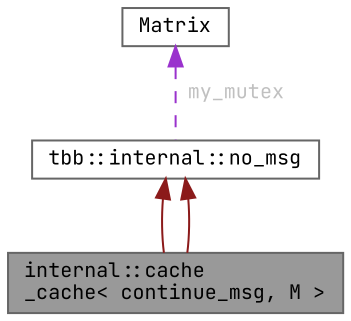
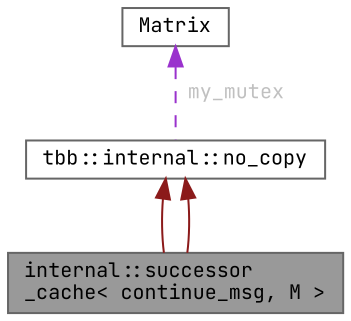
node "tbb::internal::no_msg": label "tbb::internal::no_msg" -> "tbb::internal::no_copy"
node "internal::cache _cache< continue_msg, M >": label "internal::cache _cache< continue_msg, M >" -> "internal::successor _cache< continue_msg, M >"
